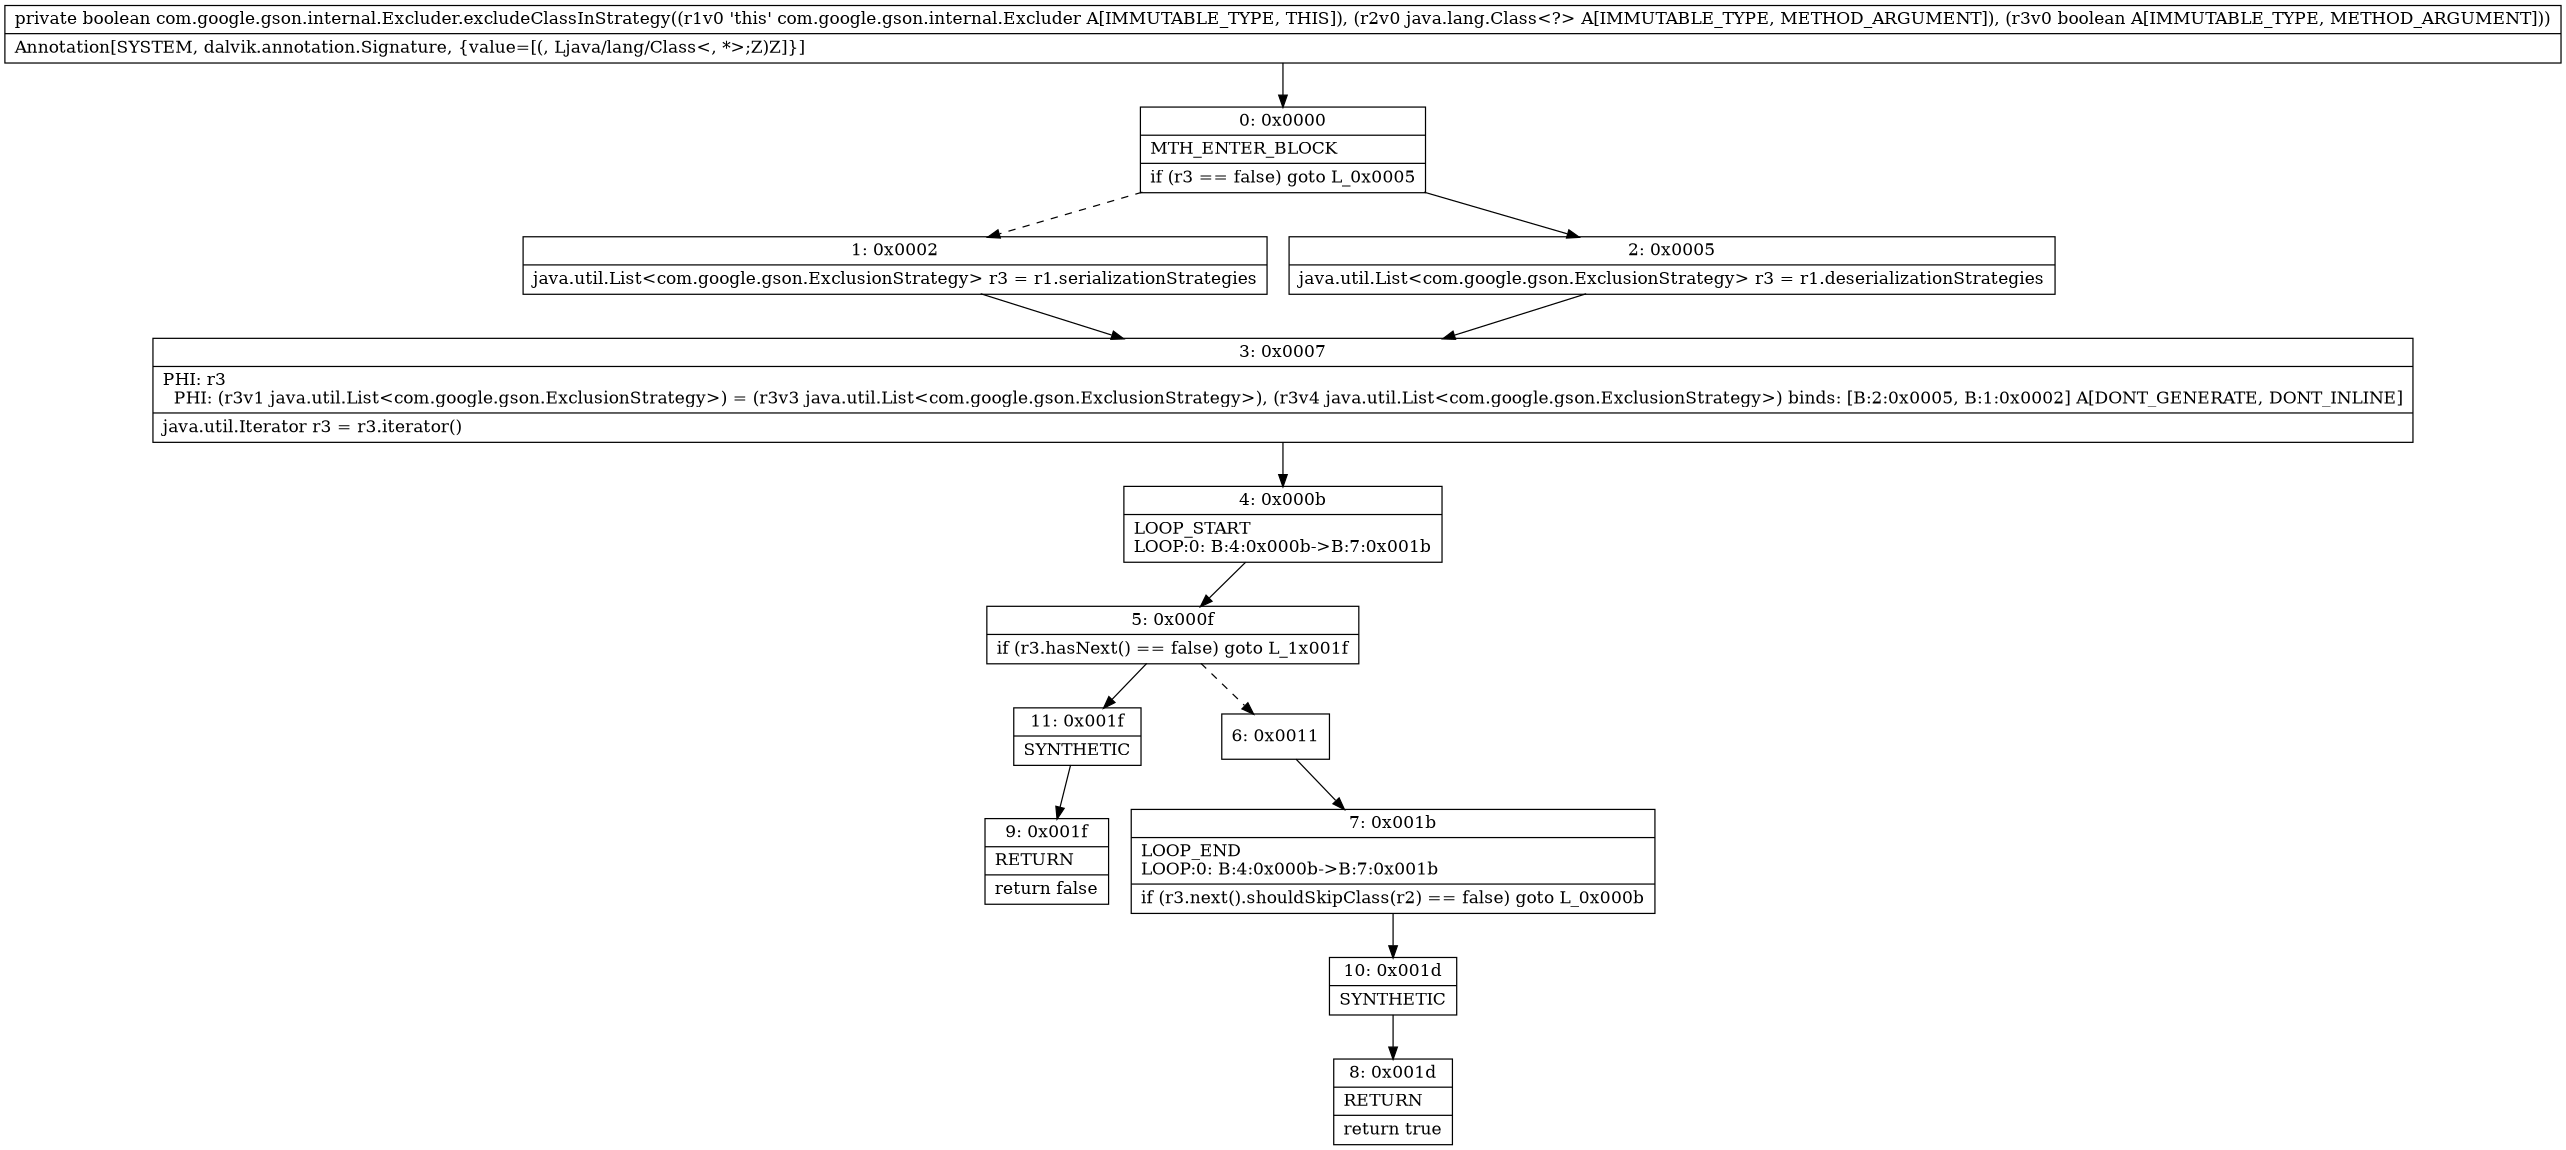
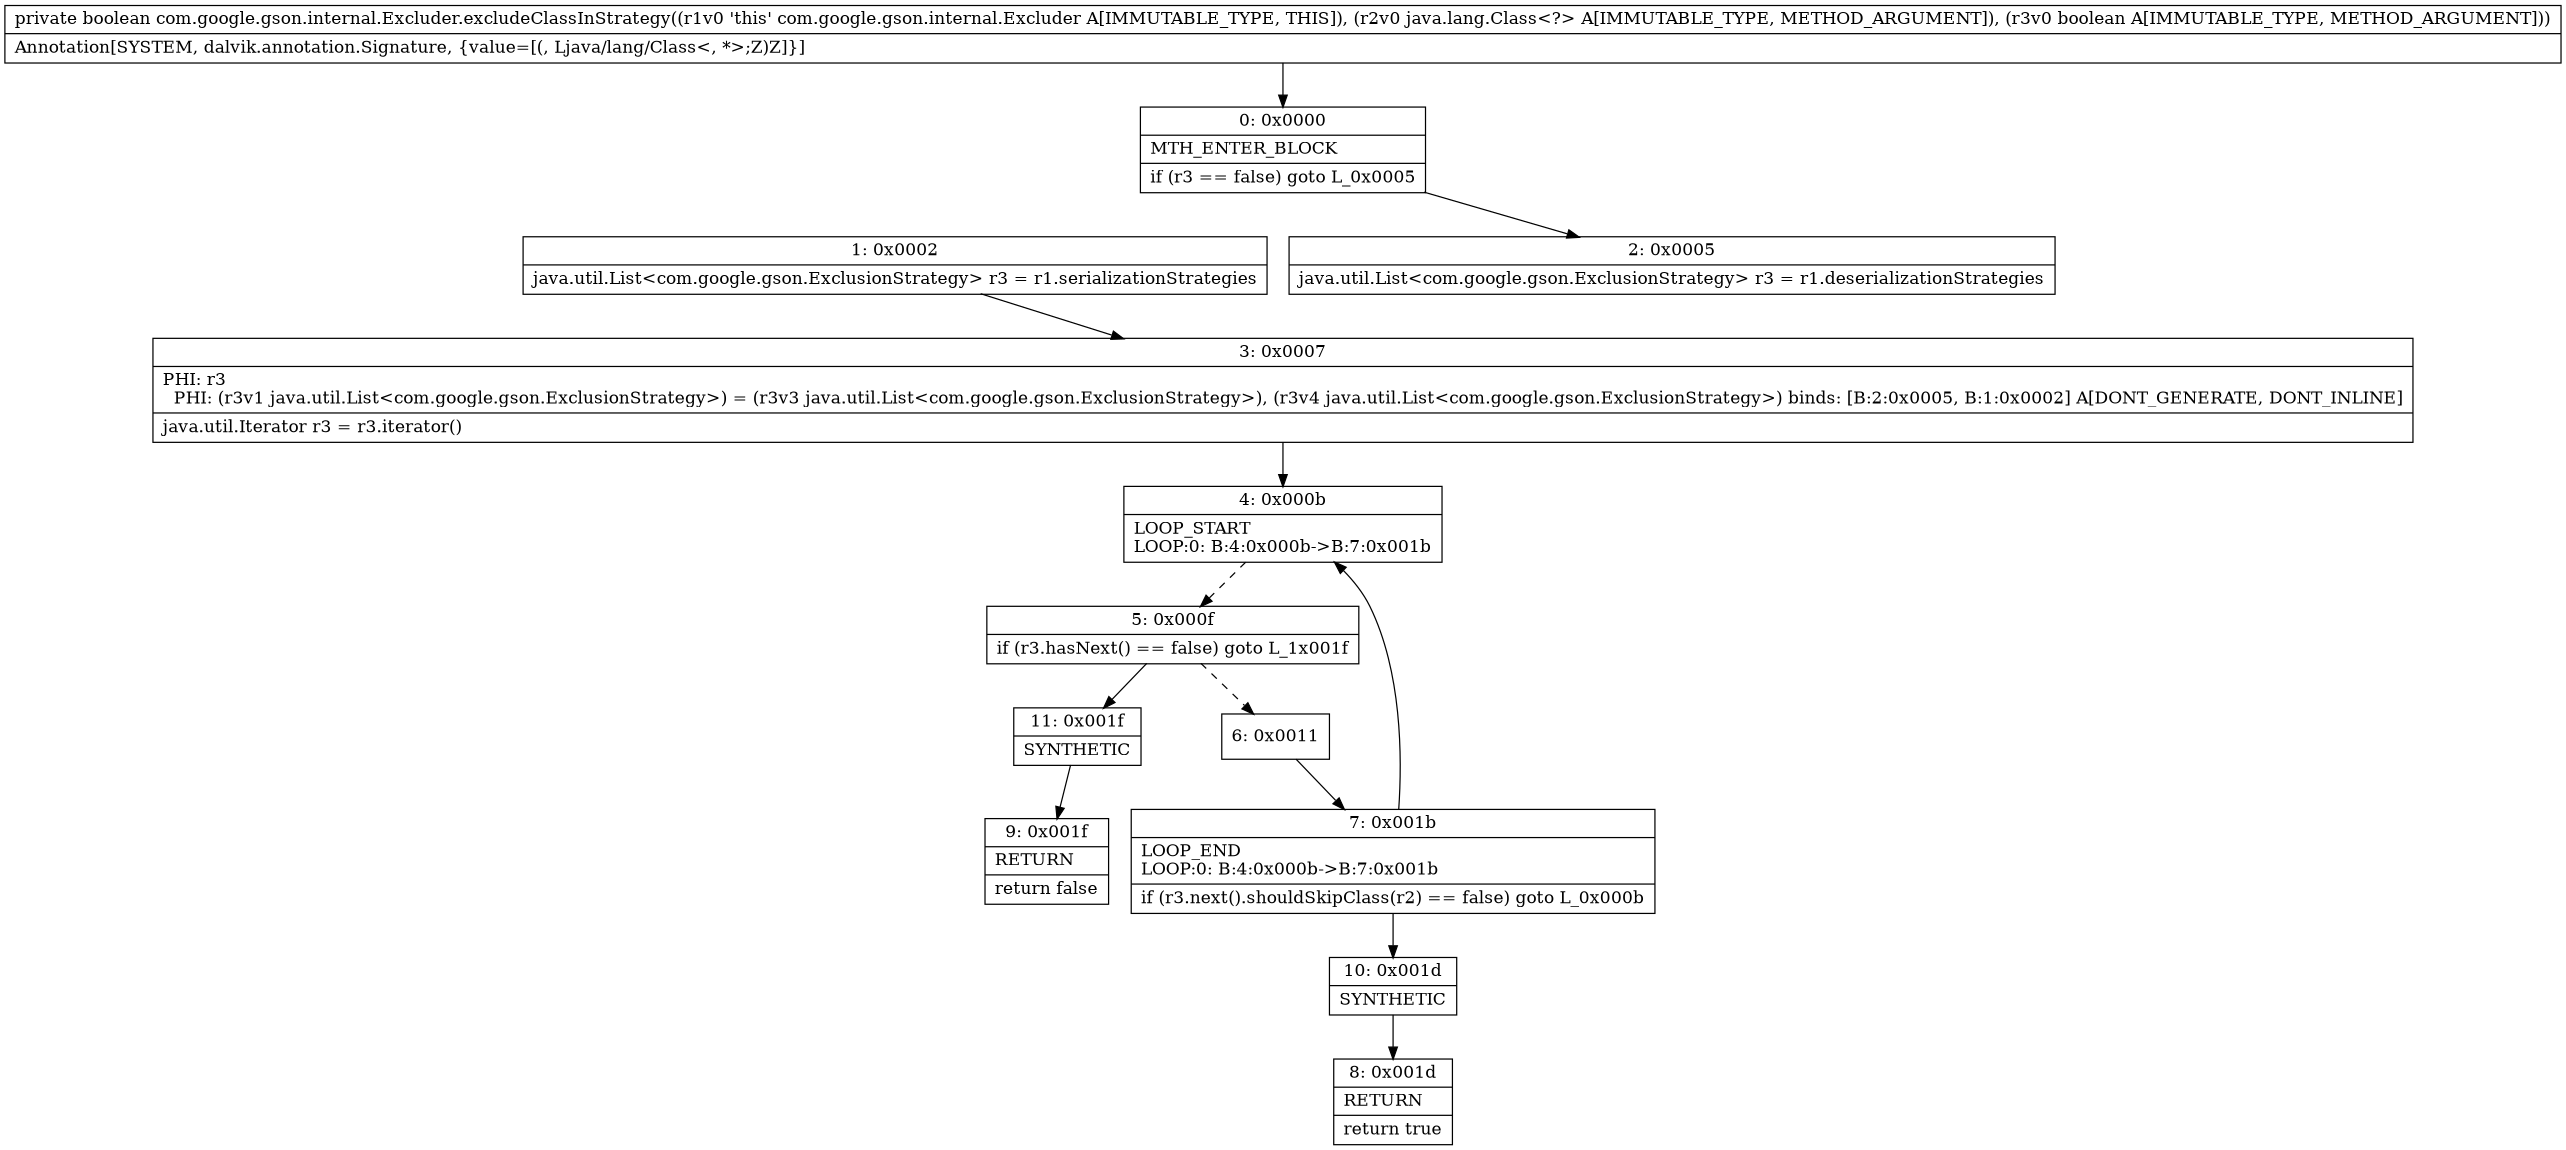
edge "0: 0x0000" -> "1: 0x0002": removed
edge "2: 0x0005" -> "3: 0x0007": removed
edge "4: 0x000b" -> "5: 0x000f": style solid -> dashed
edge "7: 0x001b" -> "4: 0x000b": added
